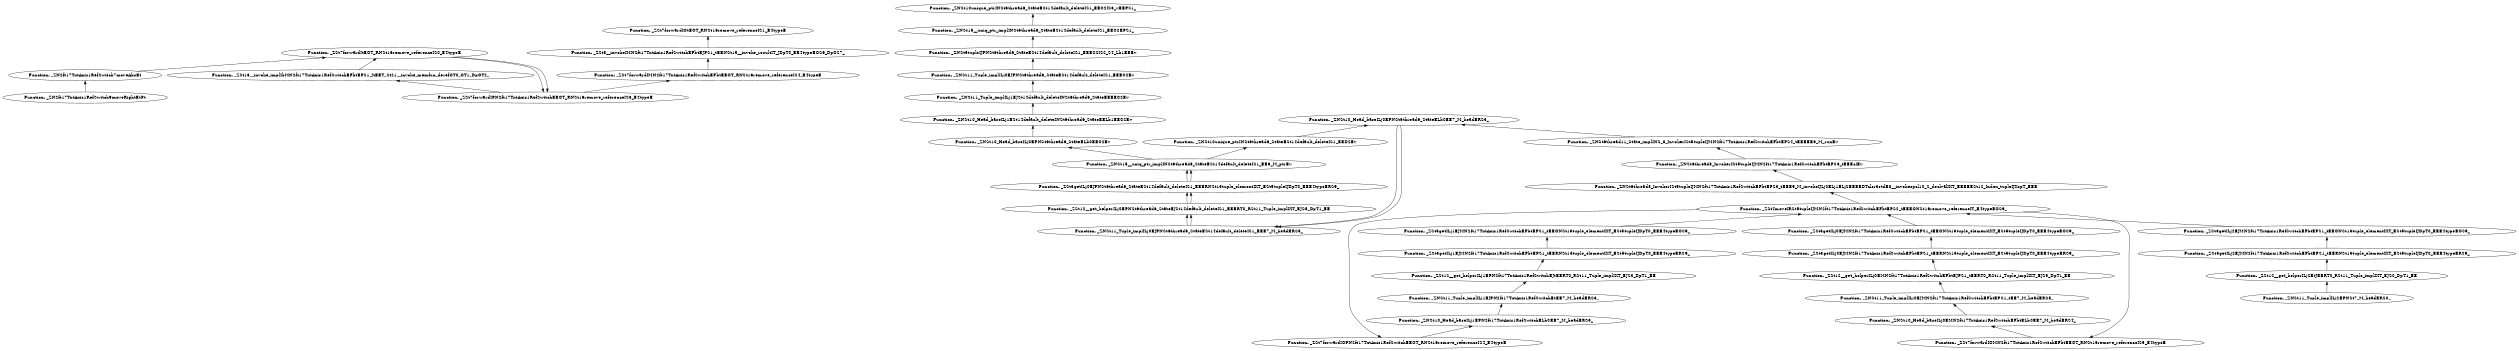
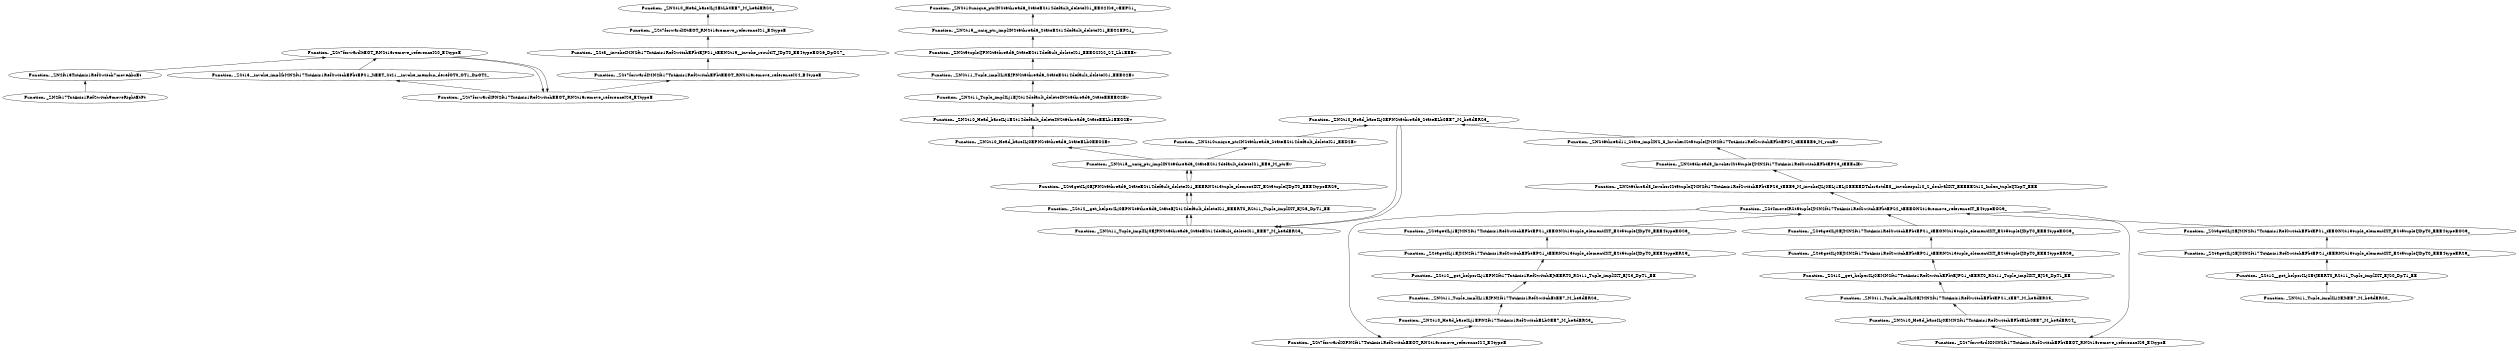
node "Function- _ZNSt10_Head_baseILj2EtLb0EE7_M_headERS0_": added
node "Function- _ZN2ft17TxtAxis1RefSwitch7moveAbsEt": label "Function- _ZN2ft17TxtAxis1RefSwitch7moveAbsEt" -> "Function- _ZN2ft16TxtAxis1RefSwitch7moveAbsEt"
node "Function- _ZNSt11_Tuple_implILj2EPNSt7_M_headERS0_": label "Function- _ZNSt11_Tuple_implILj2EPNSt7_M_headERS0_" -> "Function- _ZNSt11_Tuple_implILj2EJtEE7_M_headERS0_"
